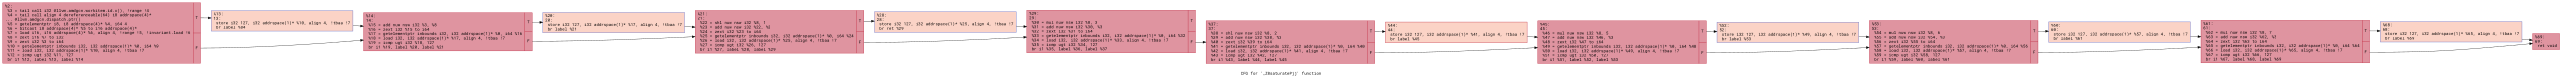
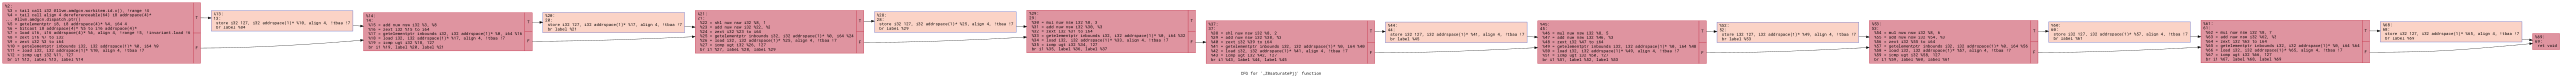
node "%28:": text "br ret %29" -> "br label %29"
node "%44:": color #b70d28ff -> #3d50c3ff
